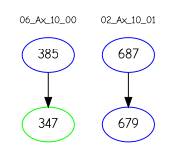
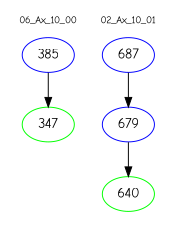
node "640": added
